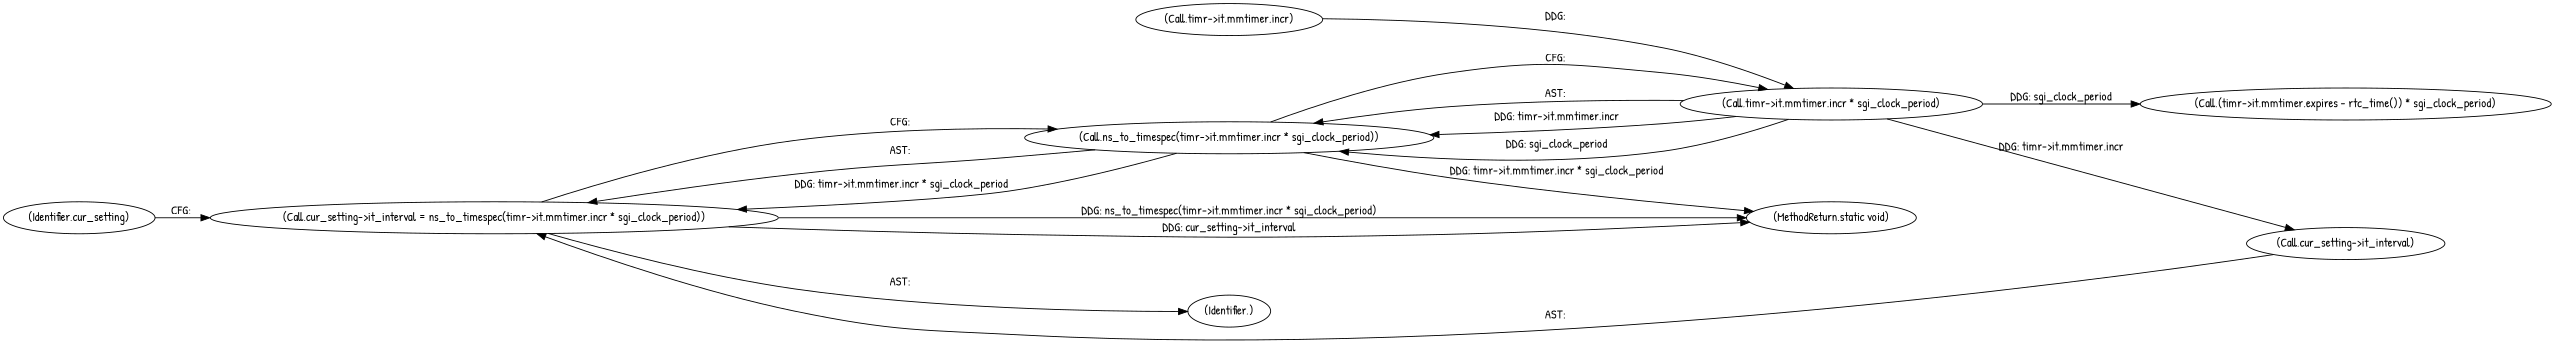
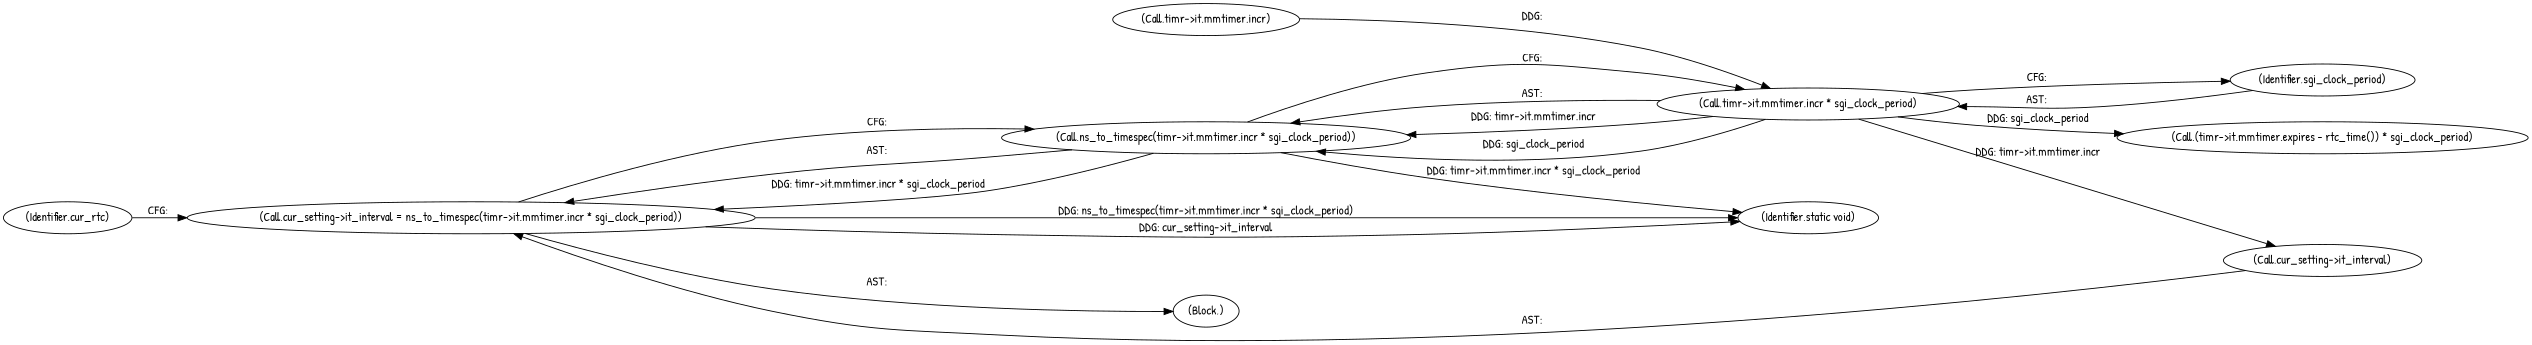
node "(Identifier,sgi_clock_period)": added
node "(Identifier,cur_setting)": label "(Identifier,cur_setting)" -> "(Identifier,cur_rtc)"
node "(MethodReturn,static void)": label "(MethodReturn,static void)" -> "(Identifier,static void)"
node "(Identifier,)": label "(Identifier,)" -> "(Block,)"
